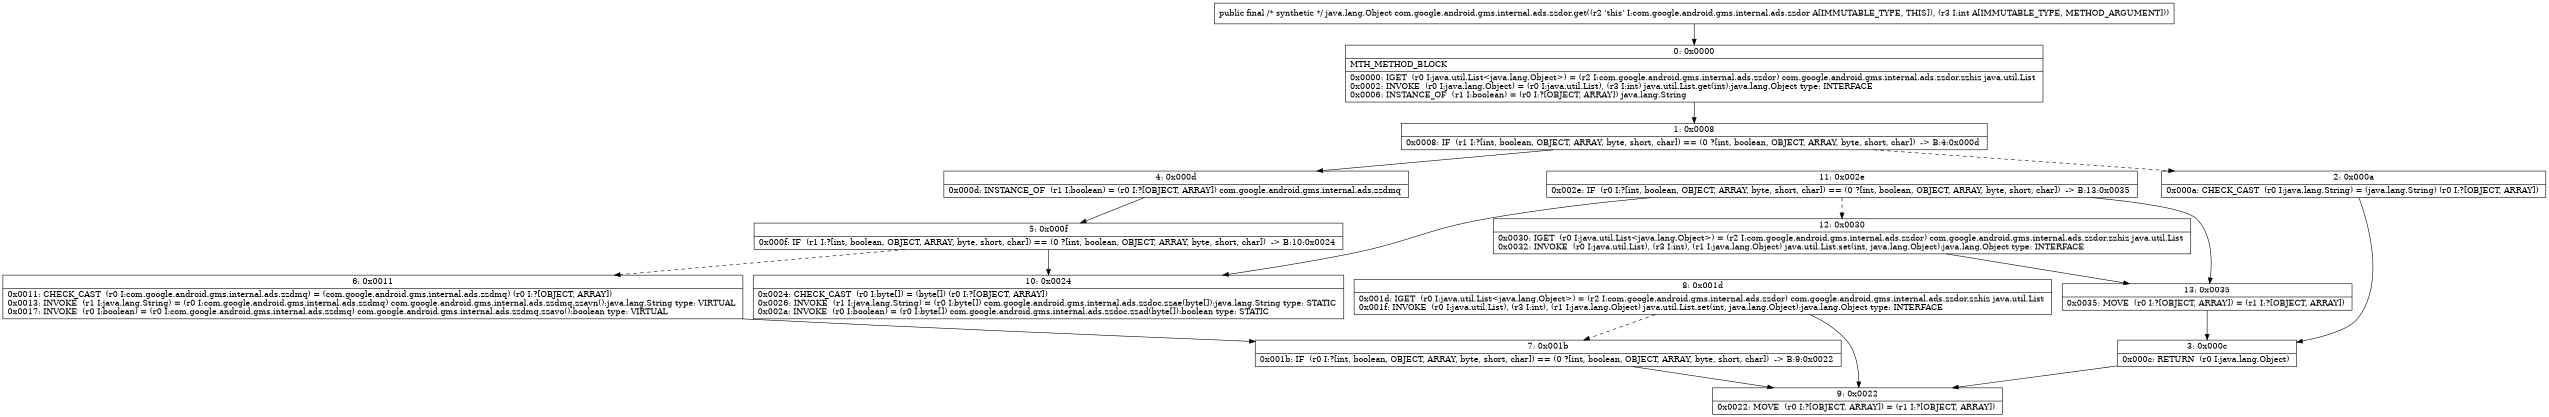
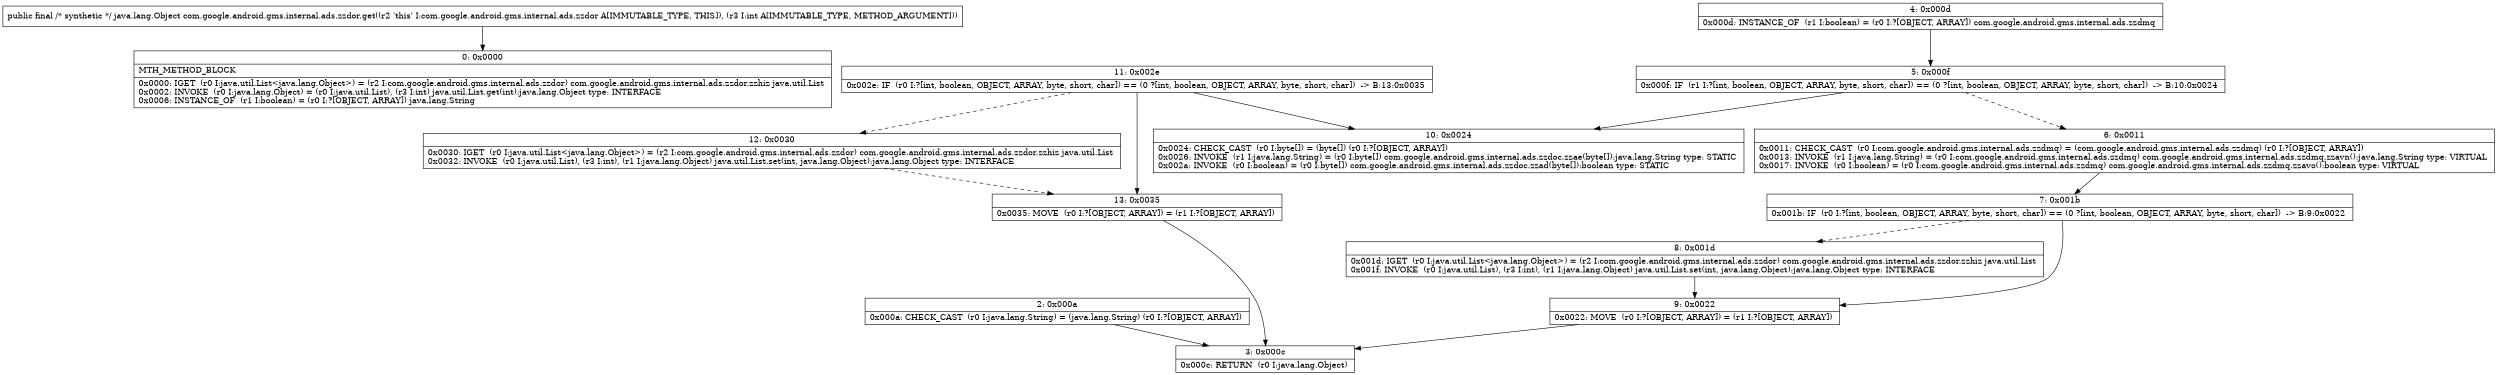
node "1: 0x0008": removed
edge "12: 0x0030" -> "13: 0x0035": style solid -> dashed
edge "8: 0x001d" -> "7: 0x001b": reversed
edge "3: 0x000c" -> "9: 0x0022": reversed
